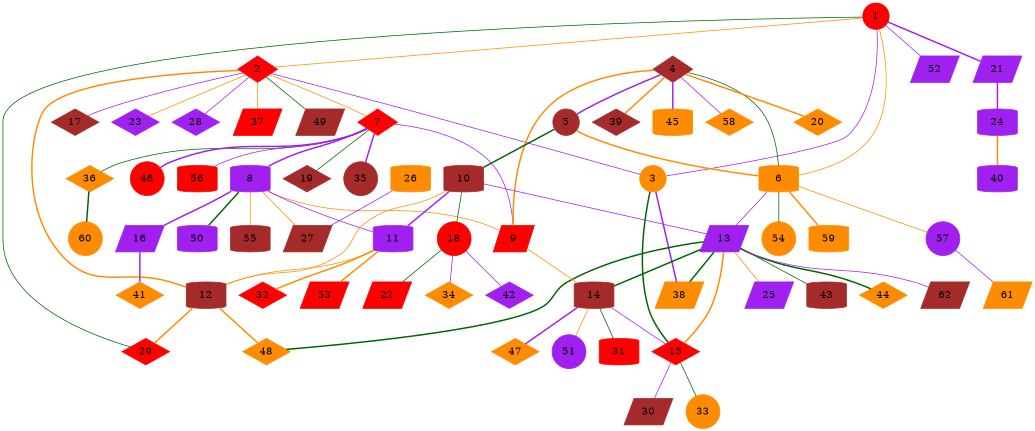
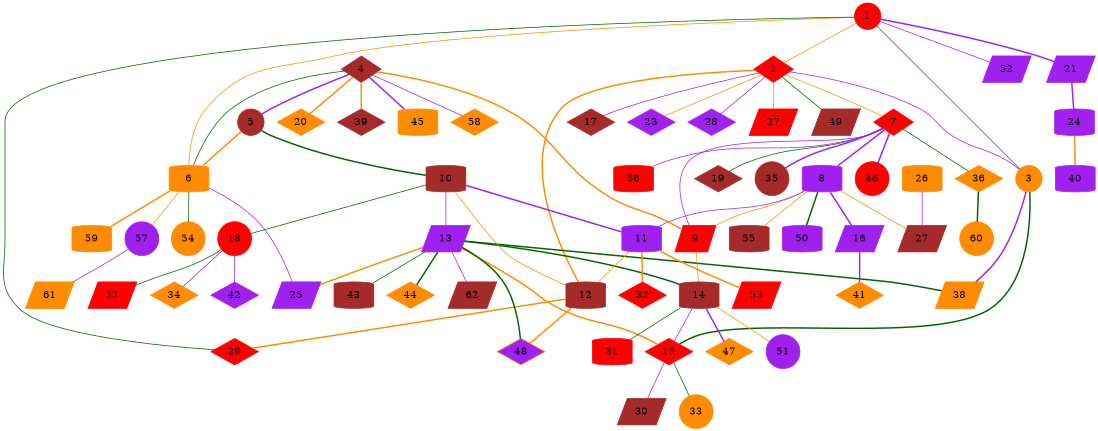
edge "6" -- "13": now "6" -- "25"
edge "13" -- "25": style solid -> bold
node "48": fillcolor darkorange -> purple
